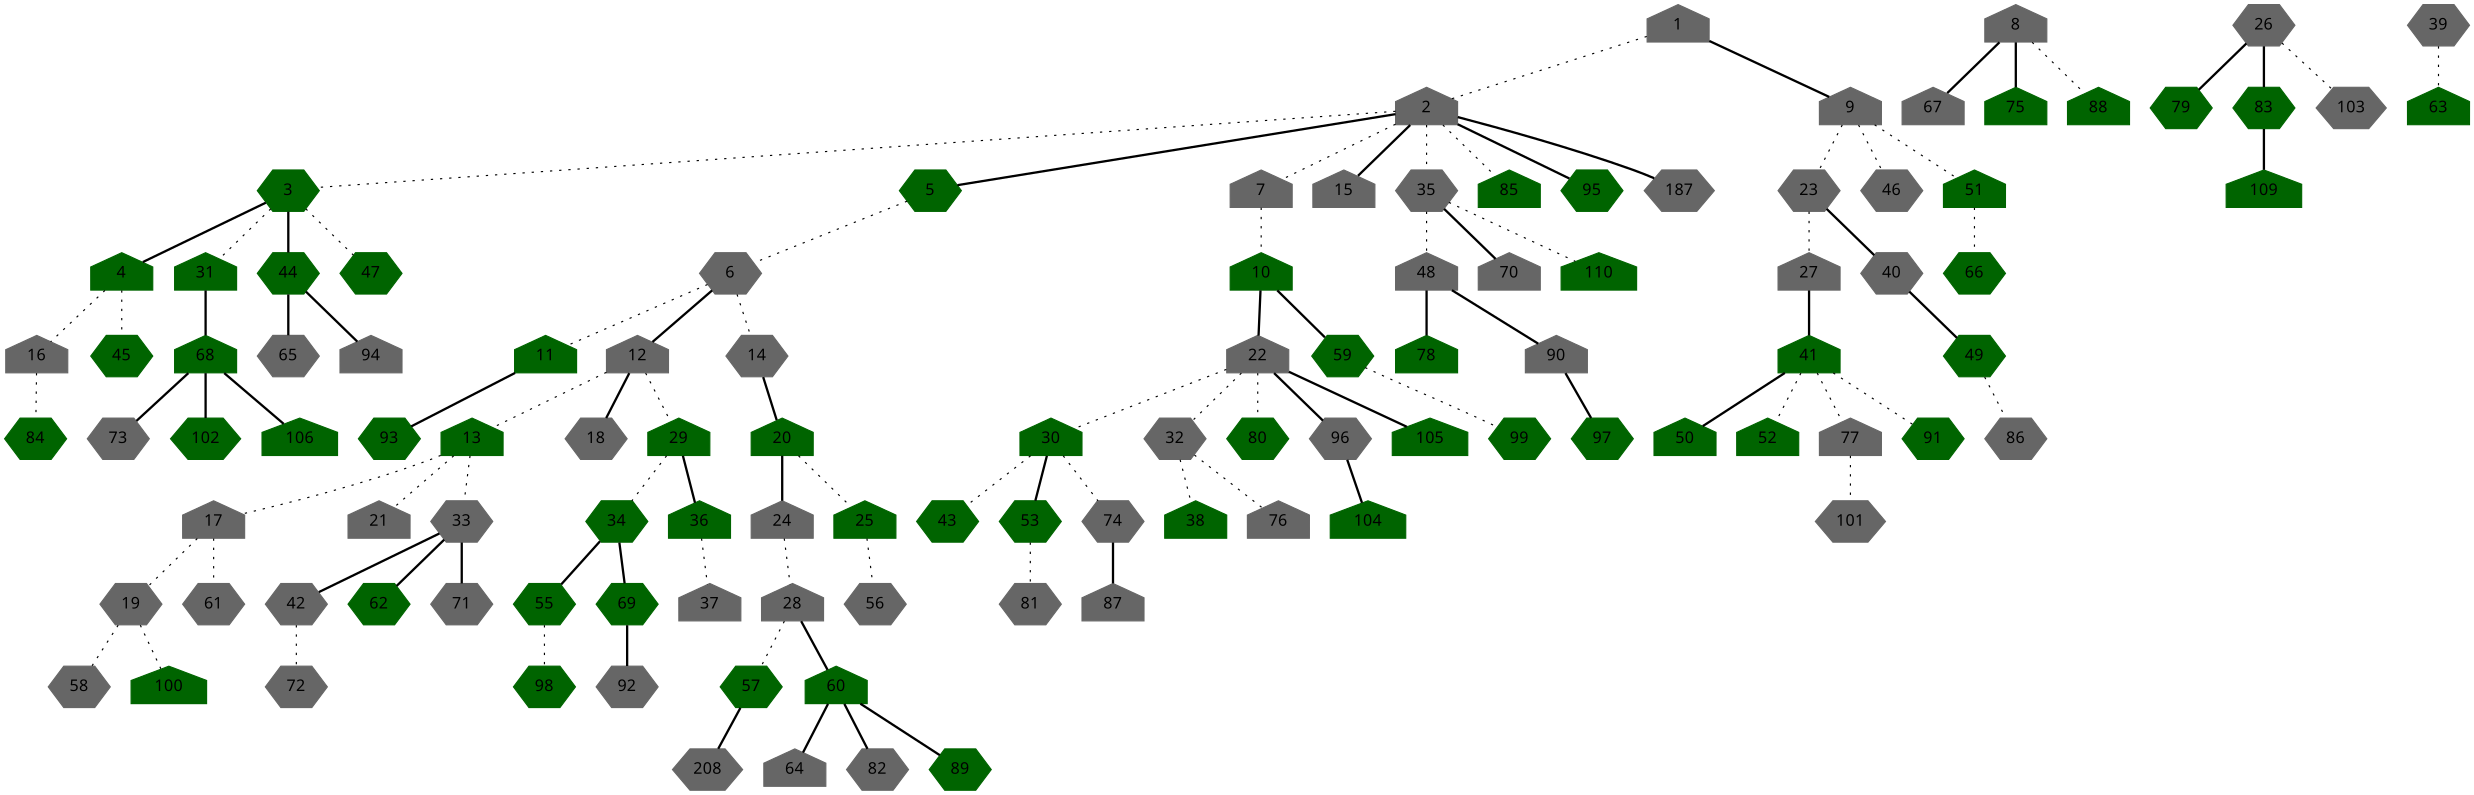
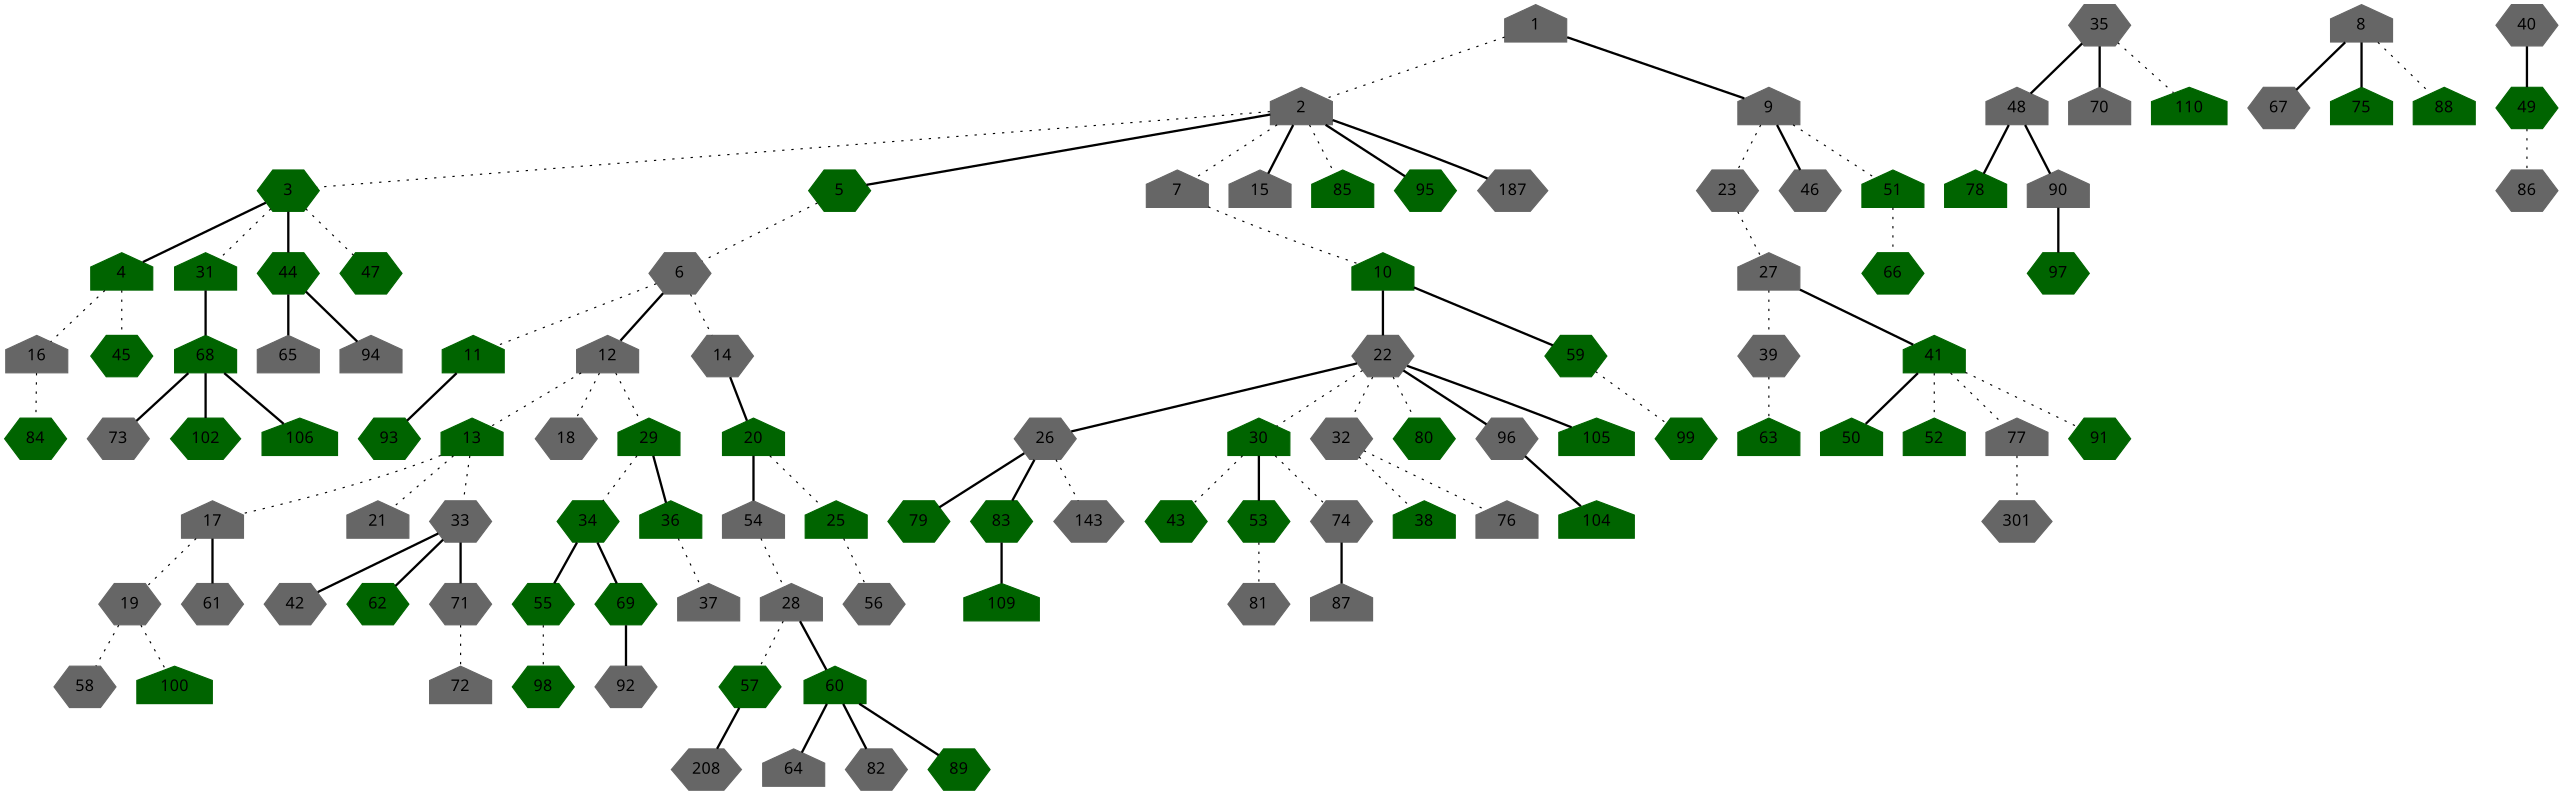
node "67": shape house -> hexagon
node "103": label "103" -> "143"
edge "2" -- "35": removed
edge "9" -- "46": style dotted -> bold
edge "35" -- "48": style dotted -> bold
edge "23" -- "40": removed
edge "27" -- "39": added
node "65": shape hexagon -> house
node "22": shape house -> hexagon
edge "12" -- "18": style bold -> dotted
edge "22" -- "26": added
node "24": label "24" -> "54"
node "101": label "101" -> "301"
edge "17" -- "61": style dotted -> bold
edge "42" -- "72": now "71" -- "72"
node "72": shape hexagon -> house
